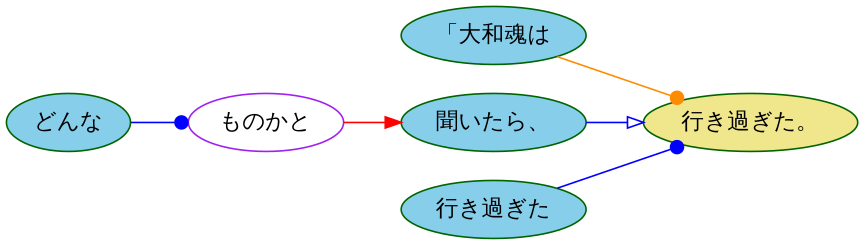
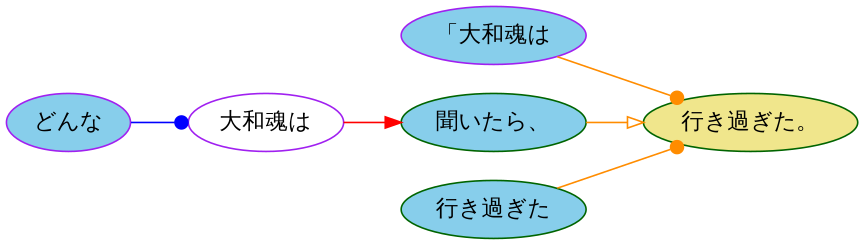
node "「大和魂は": color darkgreen -> purple
node "どんな": color darkgreen -> purple
node "ものかと": label "ものかと" -> "大和魂は"
edge "聞いたら、" -> "行き過ぎた。": color blue -> darkorange
edge "行き過ぎた" -> "行き過ぎた。": color blue -> darkorange
